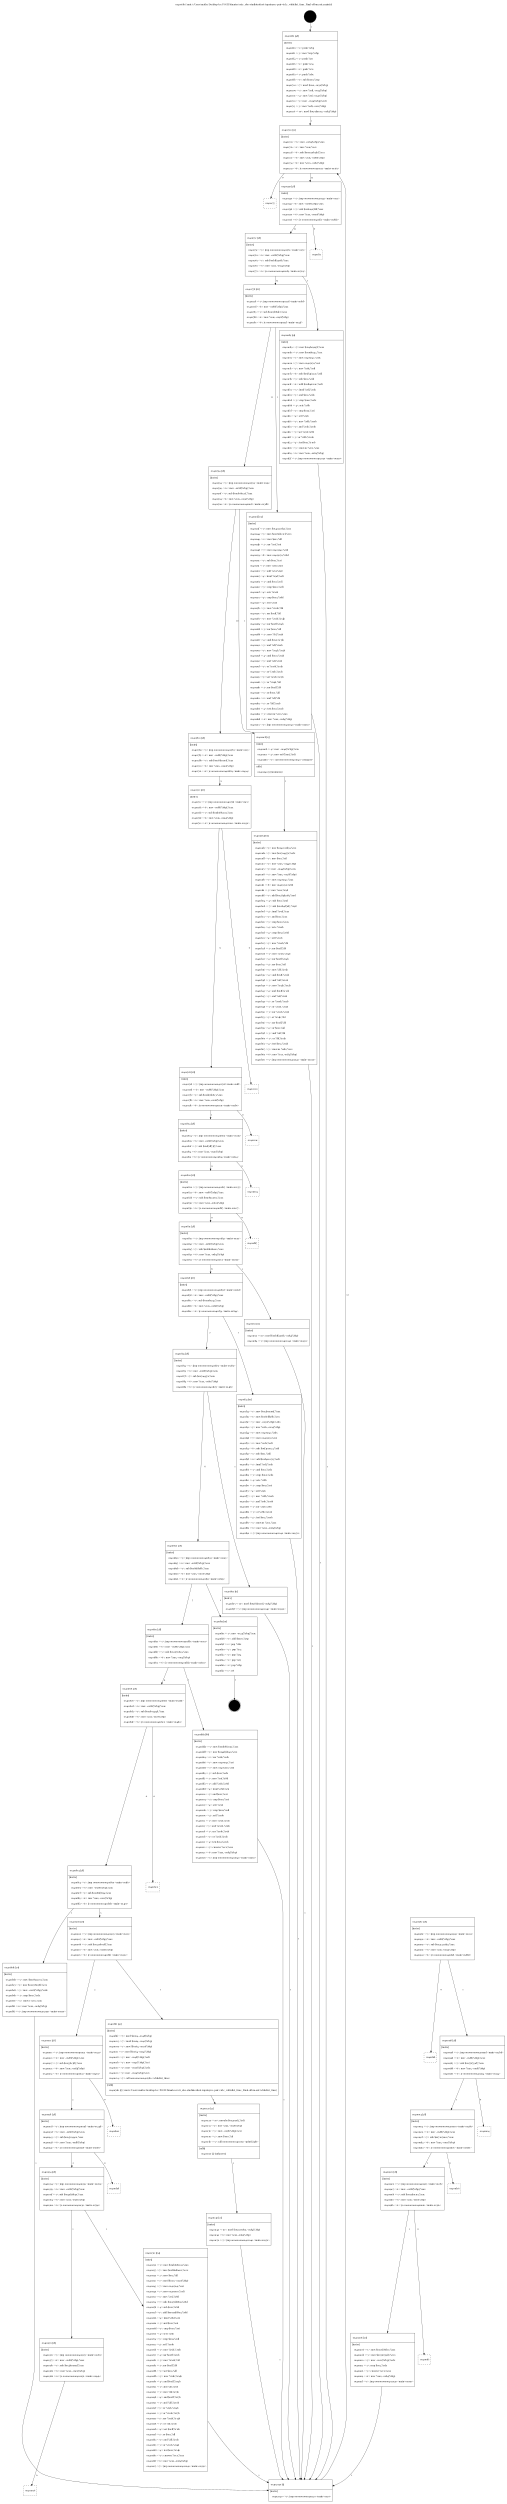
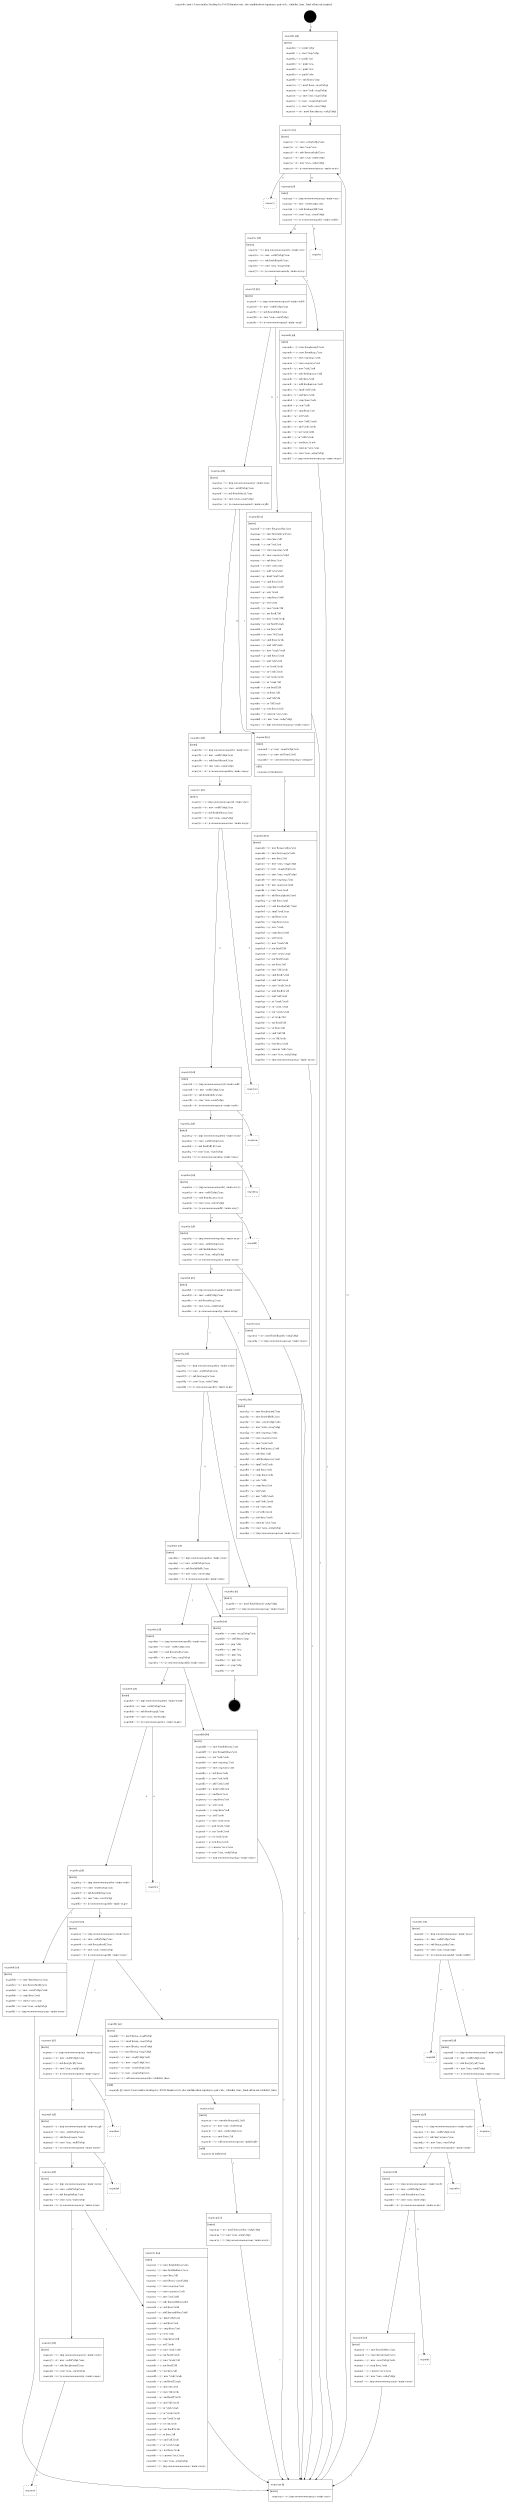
edge "0x401b75 [15]" -> "0x402040 [5]": removed, label "1"
edge "0x4019a8 [28]" -> "0x4019c4 [28]": removed, label "1"
